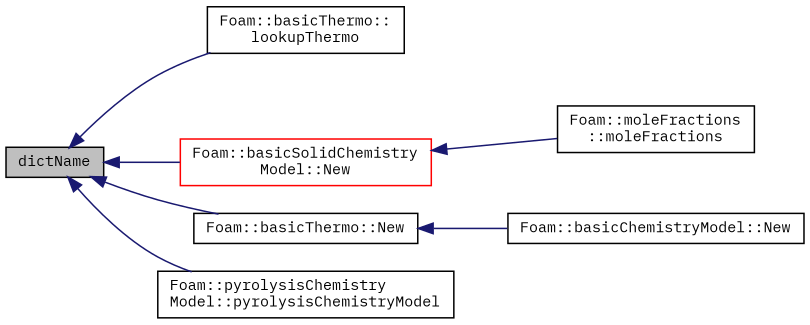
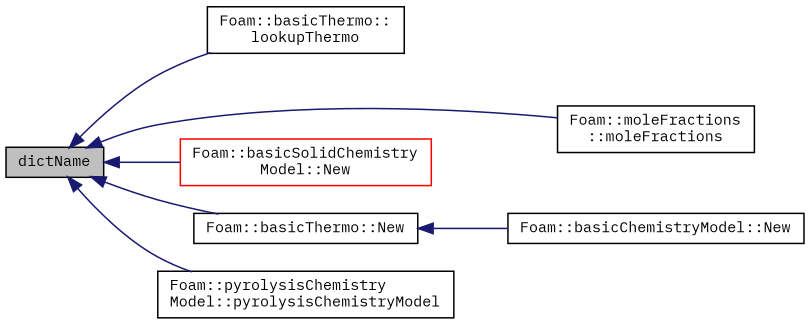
edge "Foam::moleFractions ::moleFractions" -> "Foam::basicSolidChemistry Model::New": now "Foam::moleFractions ::moleFractions" -> "dictName"
